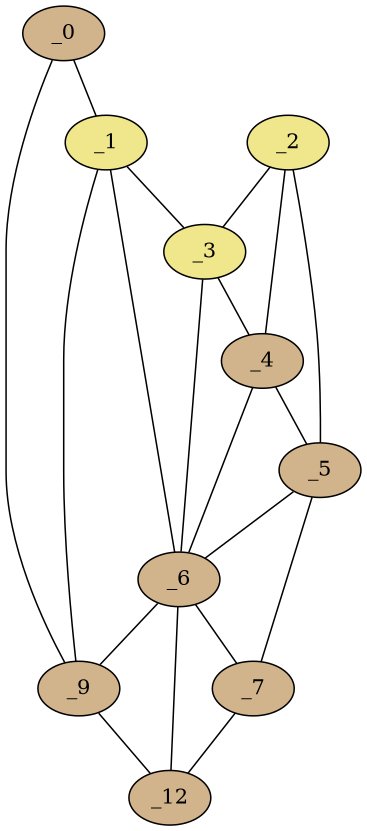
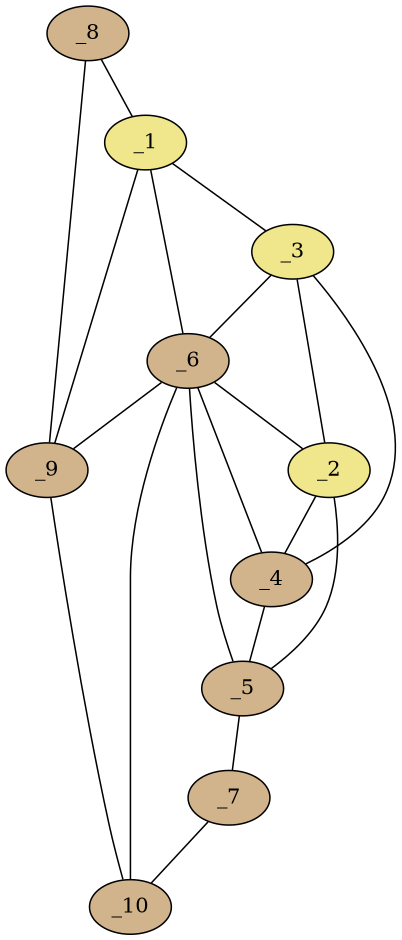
node "_0": label "_0" -> "_8"
edge "_6" -- "_7": now "_6" -- "_2"
node "_12": label "_12" -> "_10"
